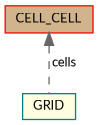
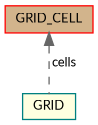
node "CELL_CELL": label "CELL_CELL" -> "GRID_CELL"
